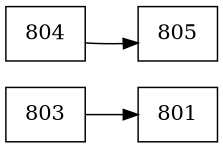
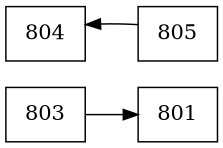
edge "804" -> "805": reversed
